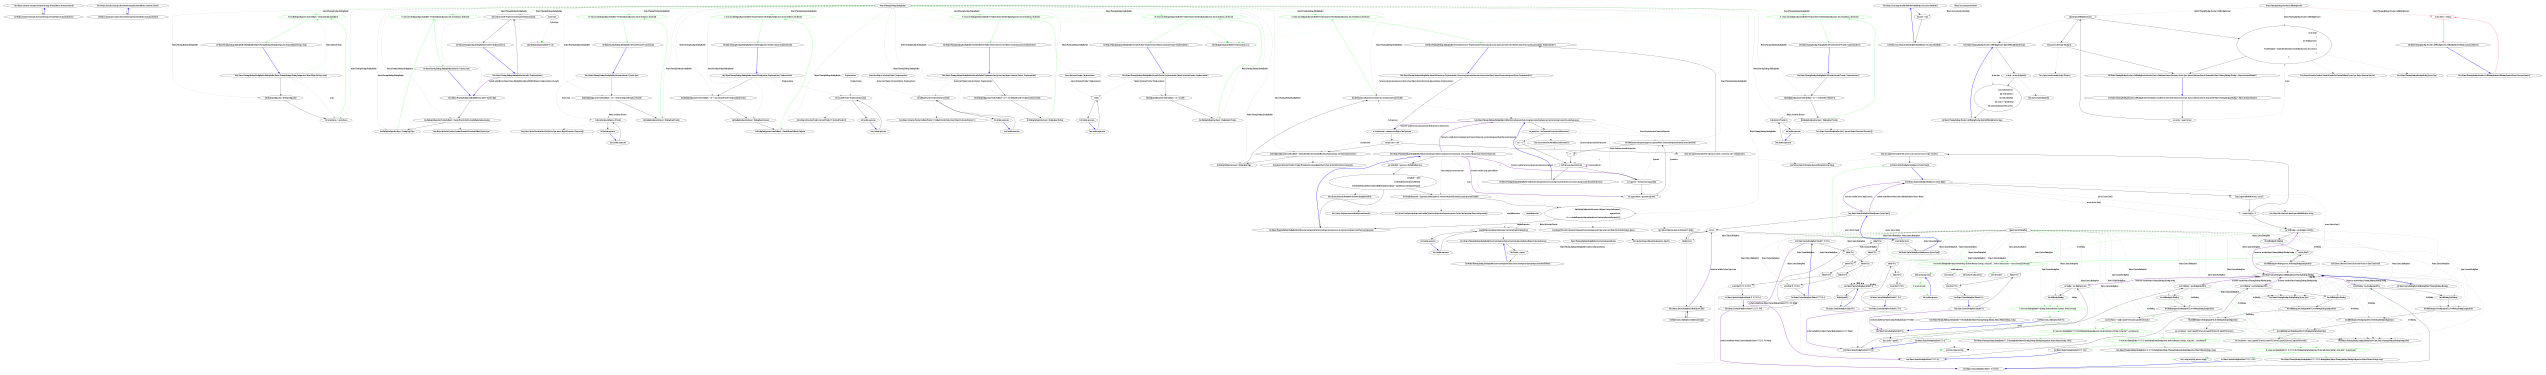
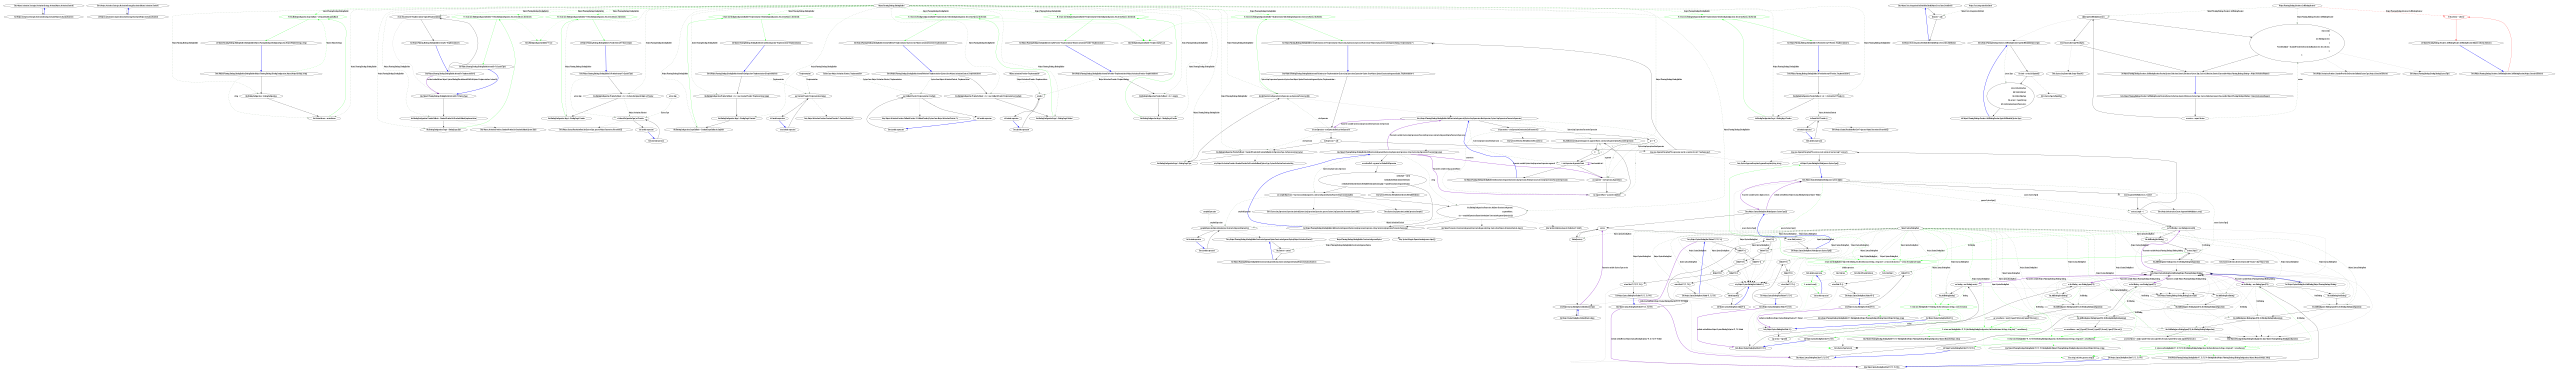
edge "System.Type" -> "Entry BindingConfigurationBuilder<T>.cstr": now "System.Type" -> "ctx.Kernel.Get(providerType) as IProvider"
